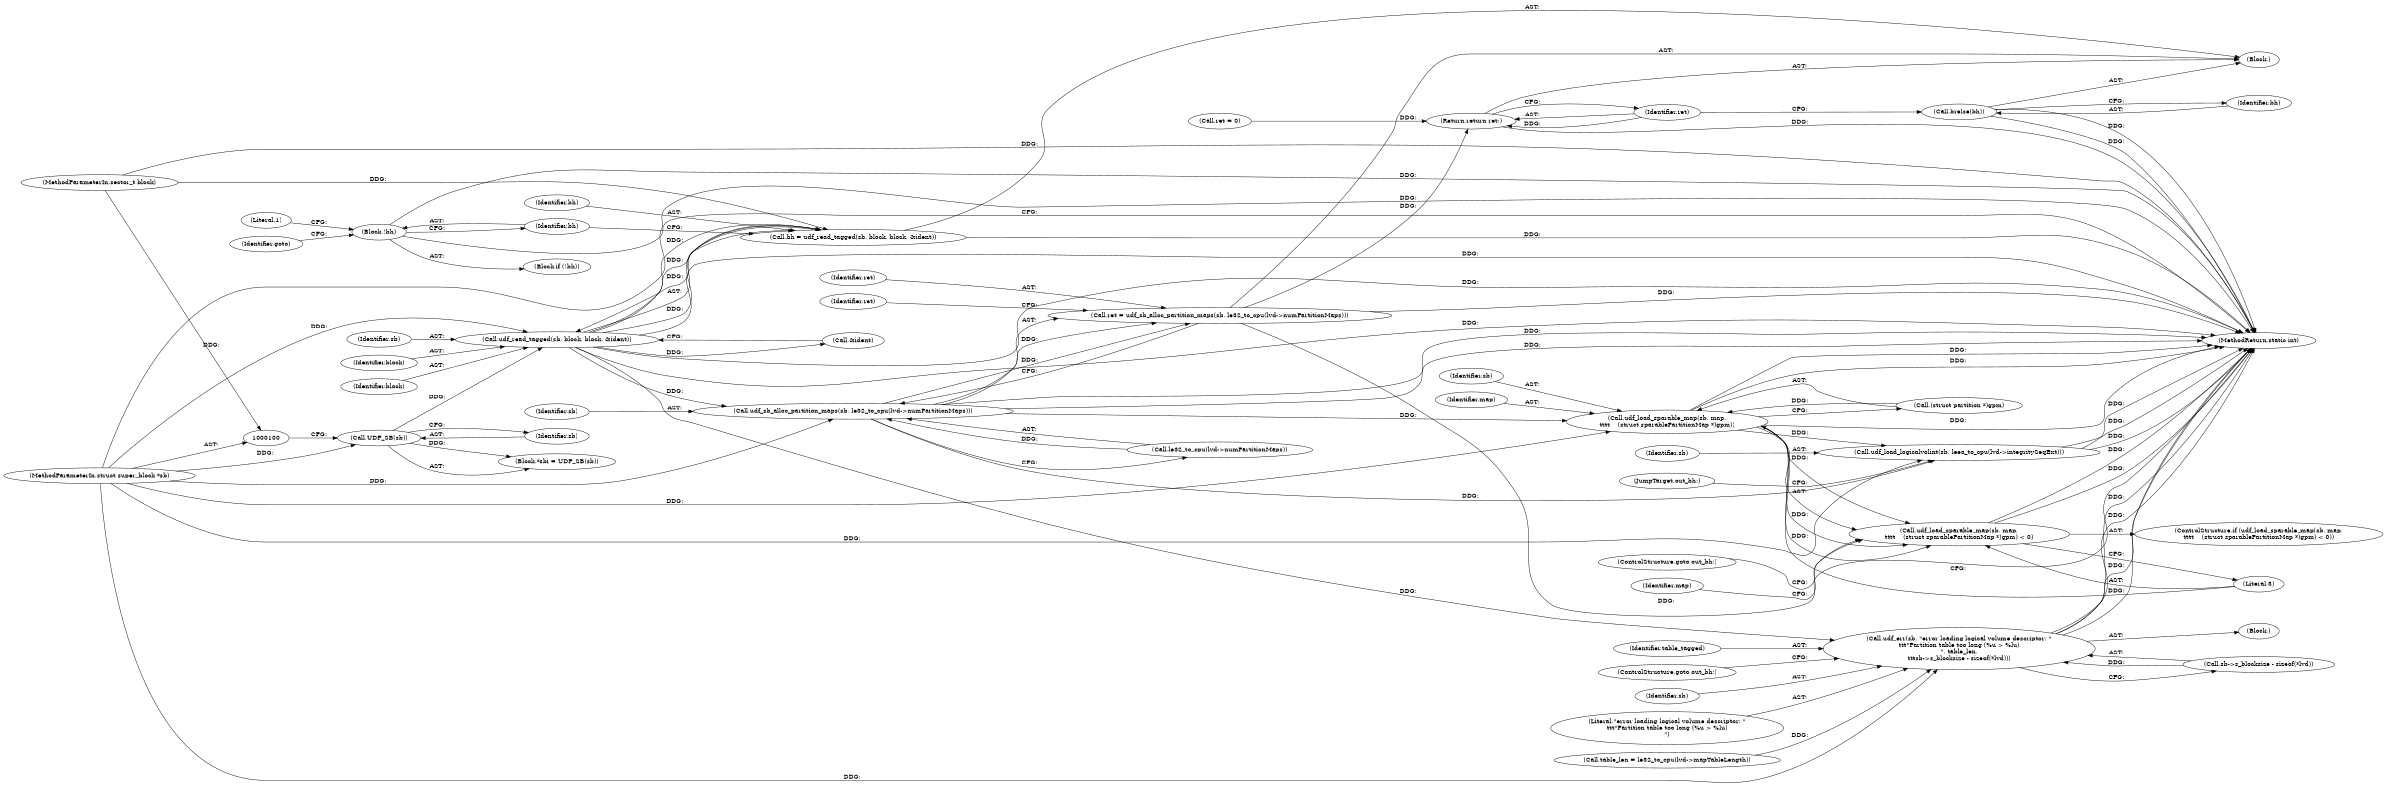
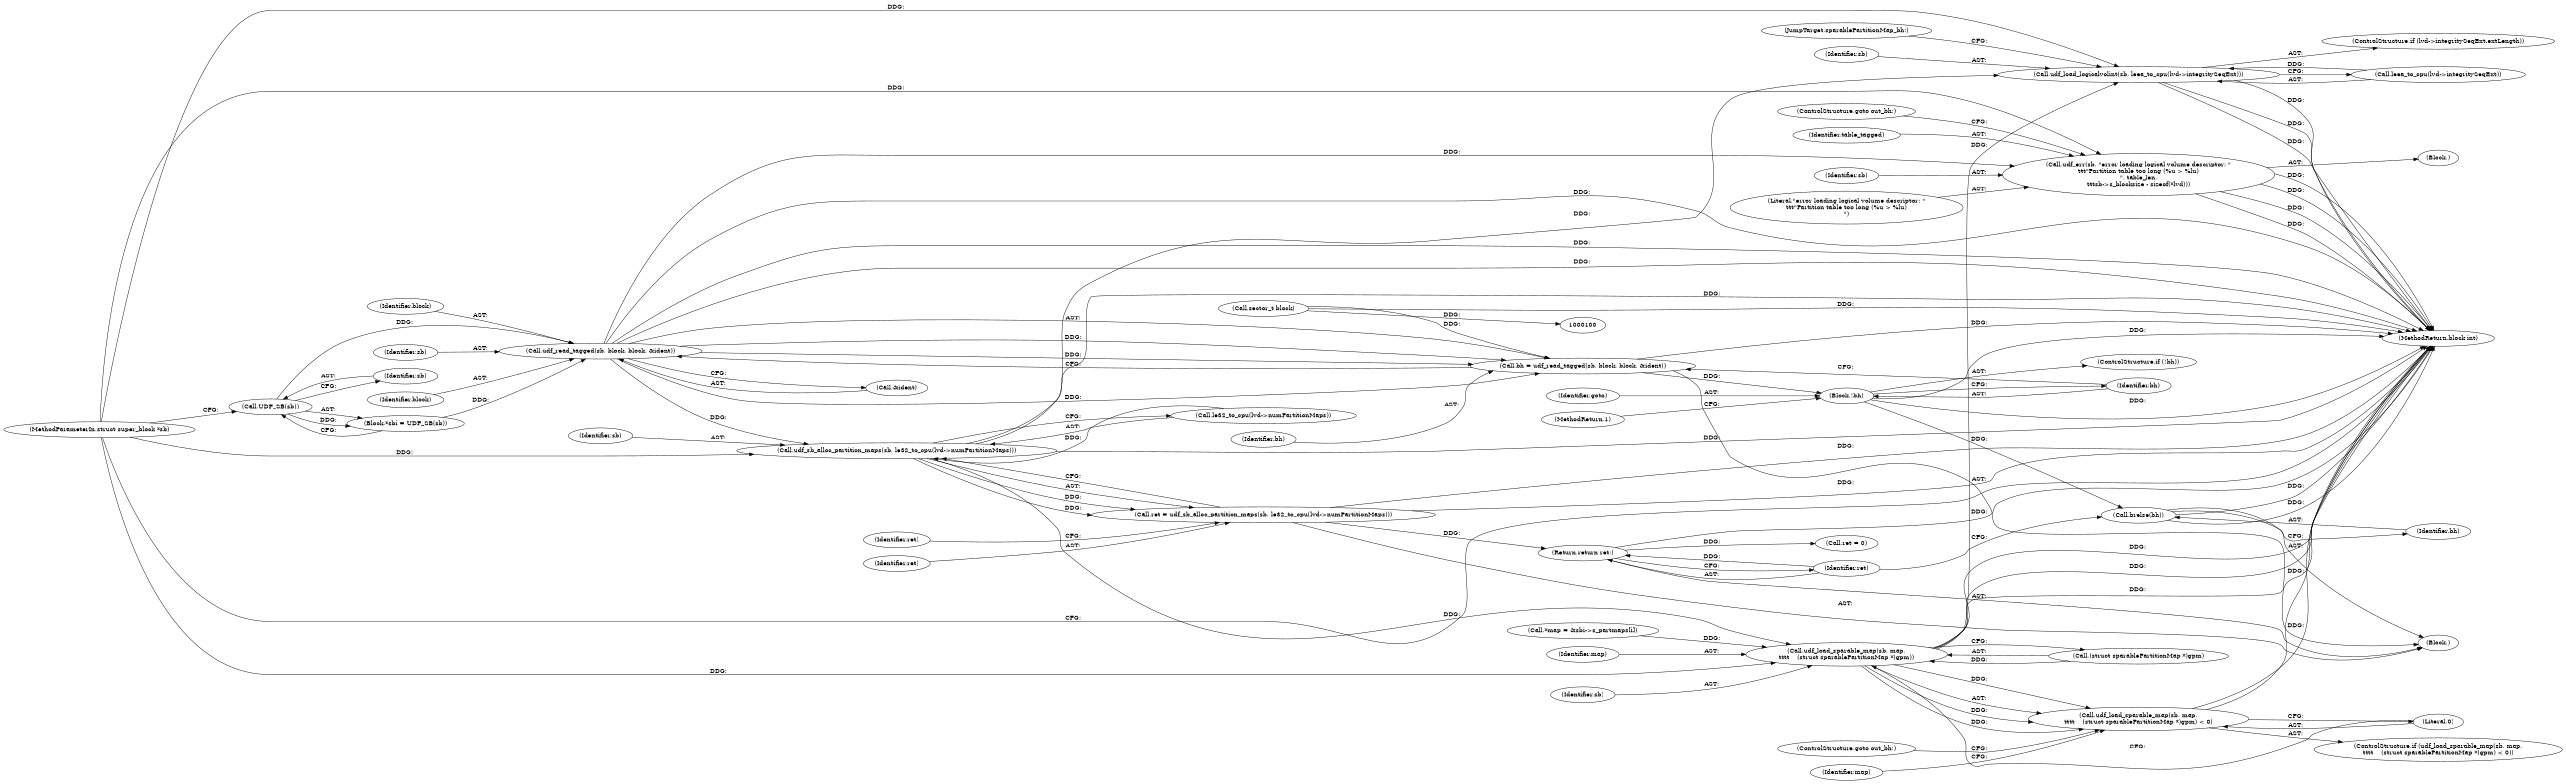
node "(ControlStructure,if (lvd->integritySeqExt.extLength))": added
node "(Call,leea_to_cpu(lvd->integritySeqExt))": added
edge "(Call,ret = 0)" -> "(Return,return ret;)": reversed
node "(MethodParameterIn,sector_t block)": label "(MethodParameterIn,sector_t block)" -> "(Call,sector_t block)"
node "(Literal,1)": label "(Literal,1)" -> "(MethodReturn,1)"
edge "(Identifier,goto)" -> "(Block,!bh)": label "CFG: " -> "AST: "
node "(Block,if (!bh))": label "(Block,if (!bh))" -> "(ControlStructure,if (!bh))"
edge "(Call,bh = udf_read_tagged(sb, block, block, &ident))" -> "(Call,udf_read_tagged(sb, block, block, &ident))": label "DDG: " -> "CFG: "
edge "(Call,&ident)" -> "(Call,udf_read_tagged(sb, block, block, &ident))": label "CFG: " -> "AST: "
edge "(MethodParameterIn,struct super_block *sb)" -> "(Call,udf_read_tagged(sb, block, block, &ident))": now "(Block,*sbi = UDF_SB(sb))" -> "(Call,udf_read_tagged(sb, block, block, &ident))"
node "(MethodReturn,static int)": label "(MethodReturn,static int)" -> "(MethodReturn,block int)"
edge "(Call,udf_read_tagged(sb, block, block, &ident))" -> "(Call,&ident)": label "DDG: " -> "CFG: "
edge "(Call,bh = udf_read_tagged(sb, block, block, &ident))" -> "(Block,!bh)": added, label "DDG:"
node "(Call,(struct partition *)gpm)": label "(Call,(struct partition *)gpm)" -> "(Call,(struct sparablePartitionMap *)gpm)"
edge "1000100" -> "(Call,UDF_SB(sb))": now "(Block,*sbi = UDF_SB(sb))" -> "(Call,UDF_SB(sb))"
edge "(Block,!bh)" -> "(Call,brelse(bh))": added, label "DDG:"
edge "(MethodParameterIn,struct super_block *sb)" -> "(Call,UDF_SB(sb))": label "DDG: " -> "CFG: "
edge "(MethodParameterIn,struct super_block *sb)" -> "1000100": removed, label "AST:"
node "(JumpTarget,out_bh:)": label "(JumpTarget,out_bh:)" -> "(JumpTarget,sparablePartitionMap_bh:)"
node "(Literal,3)": label "(Literal,3)" -> "(Literal,0)"
node "(Call,*map = &sbi->s_partmaps[i])": added
node "(Call,sb->s_blocksize - sizeof(*lvd))": removed
node "(Call,table_len = le32_to_cpu(lvd->mapTableLength))": removed
